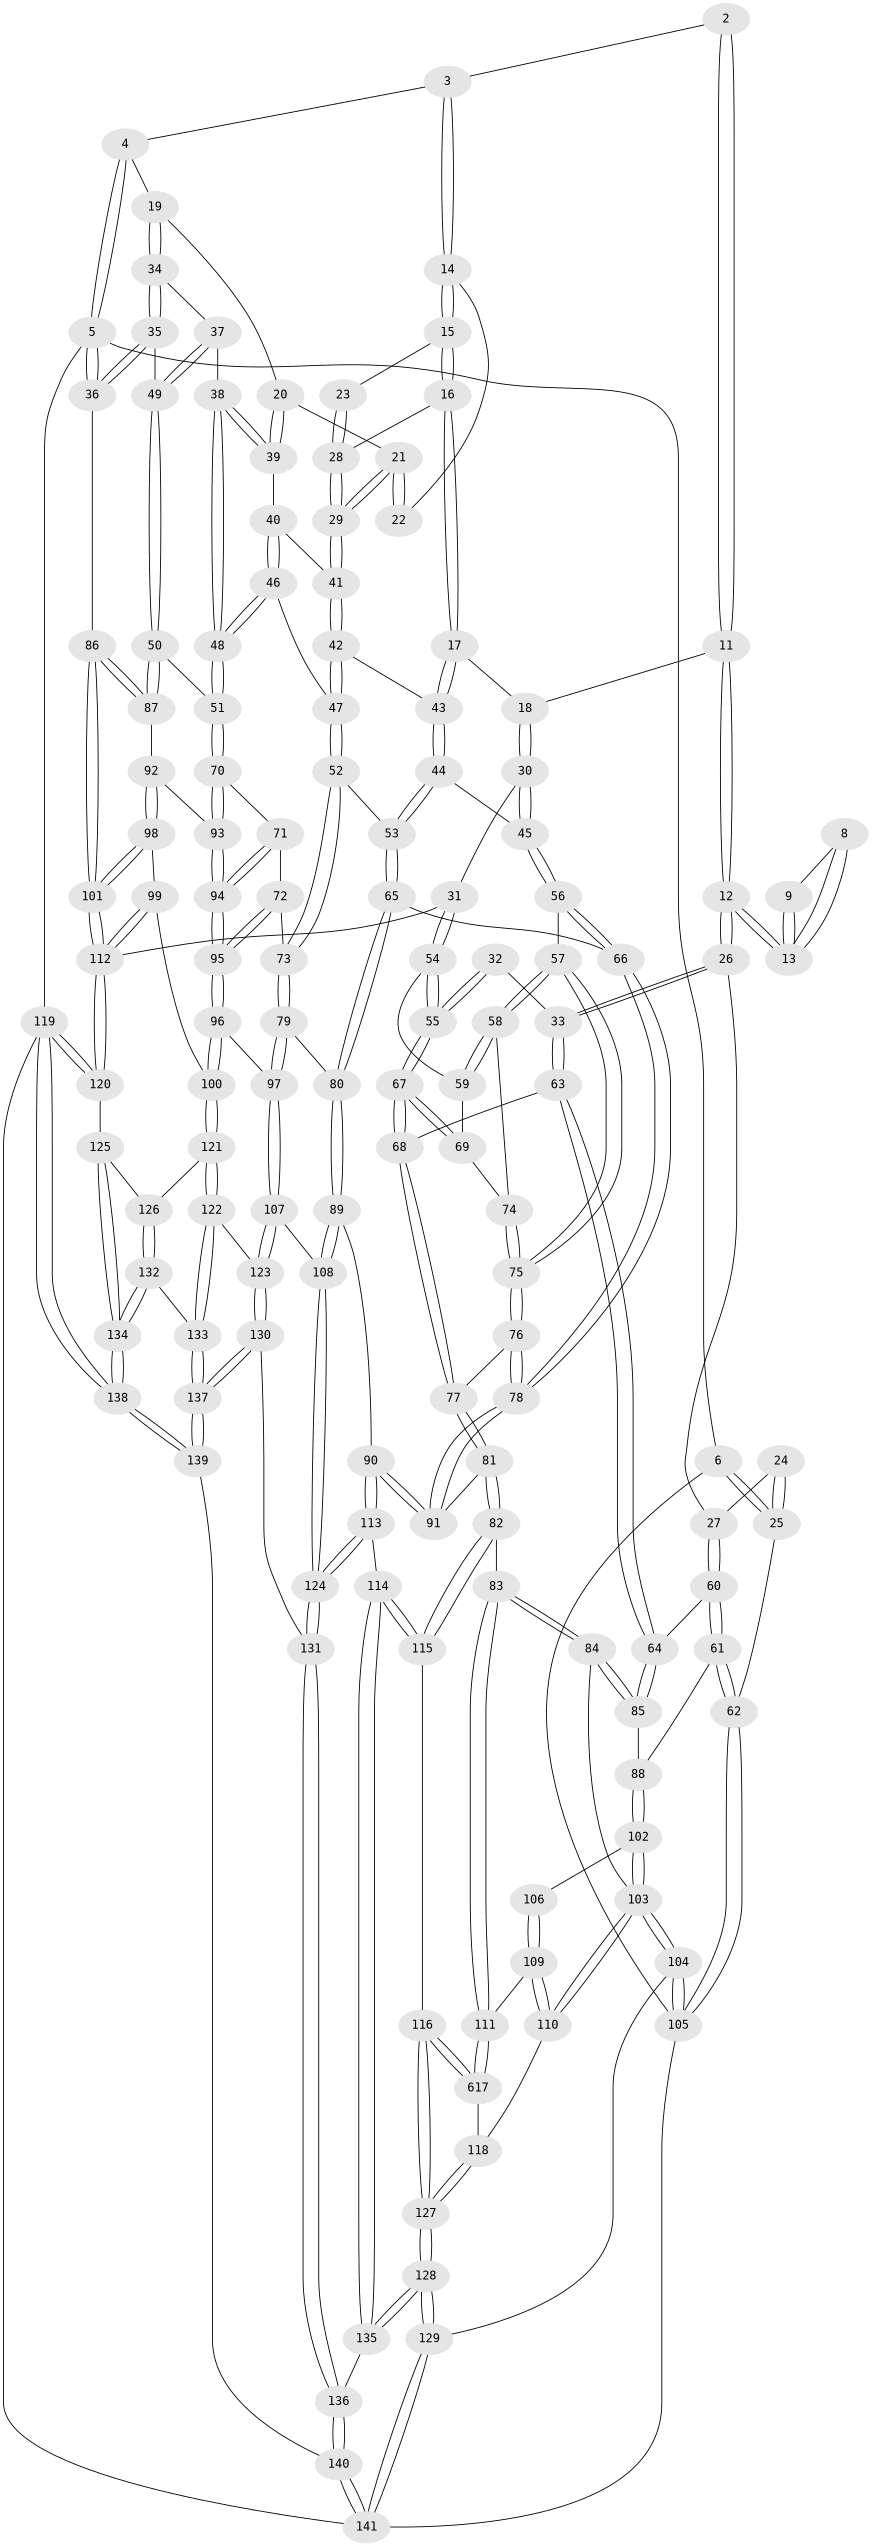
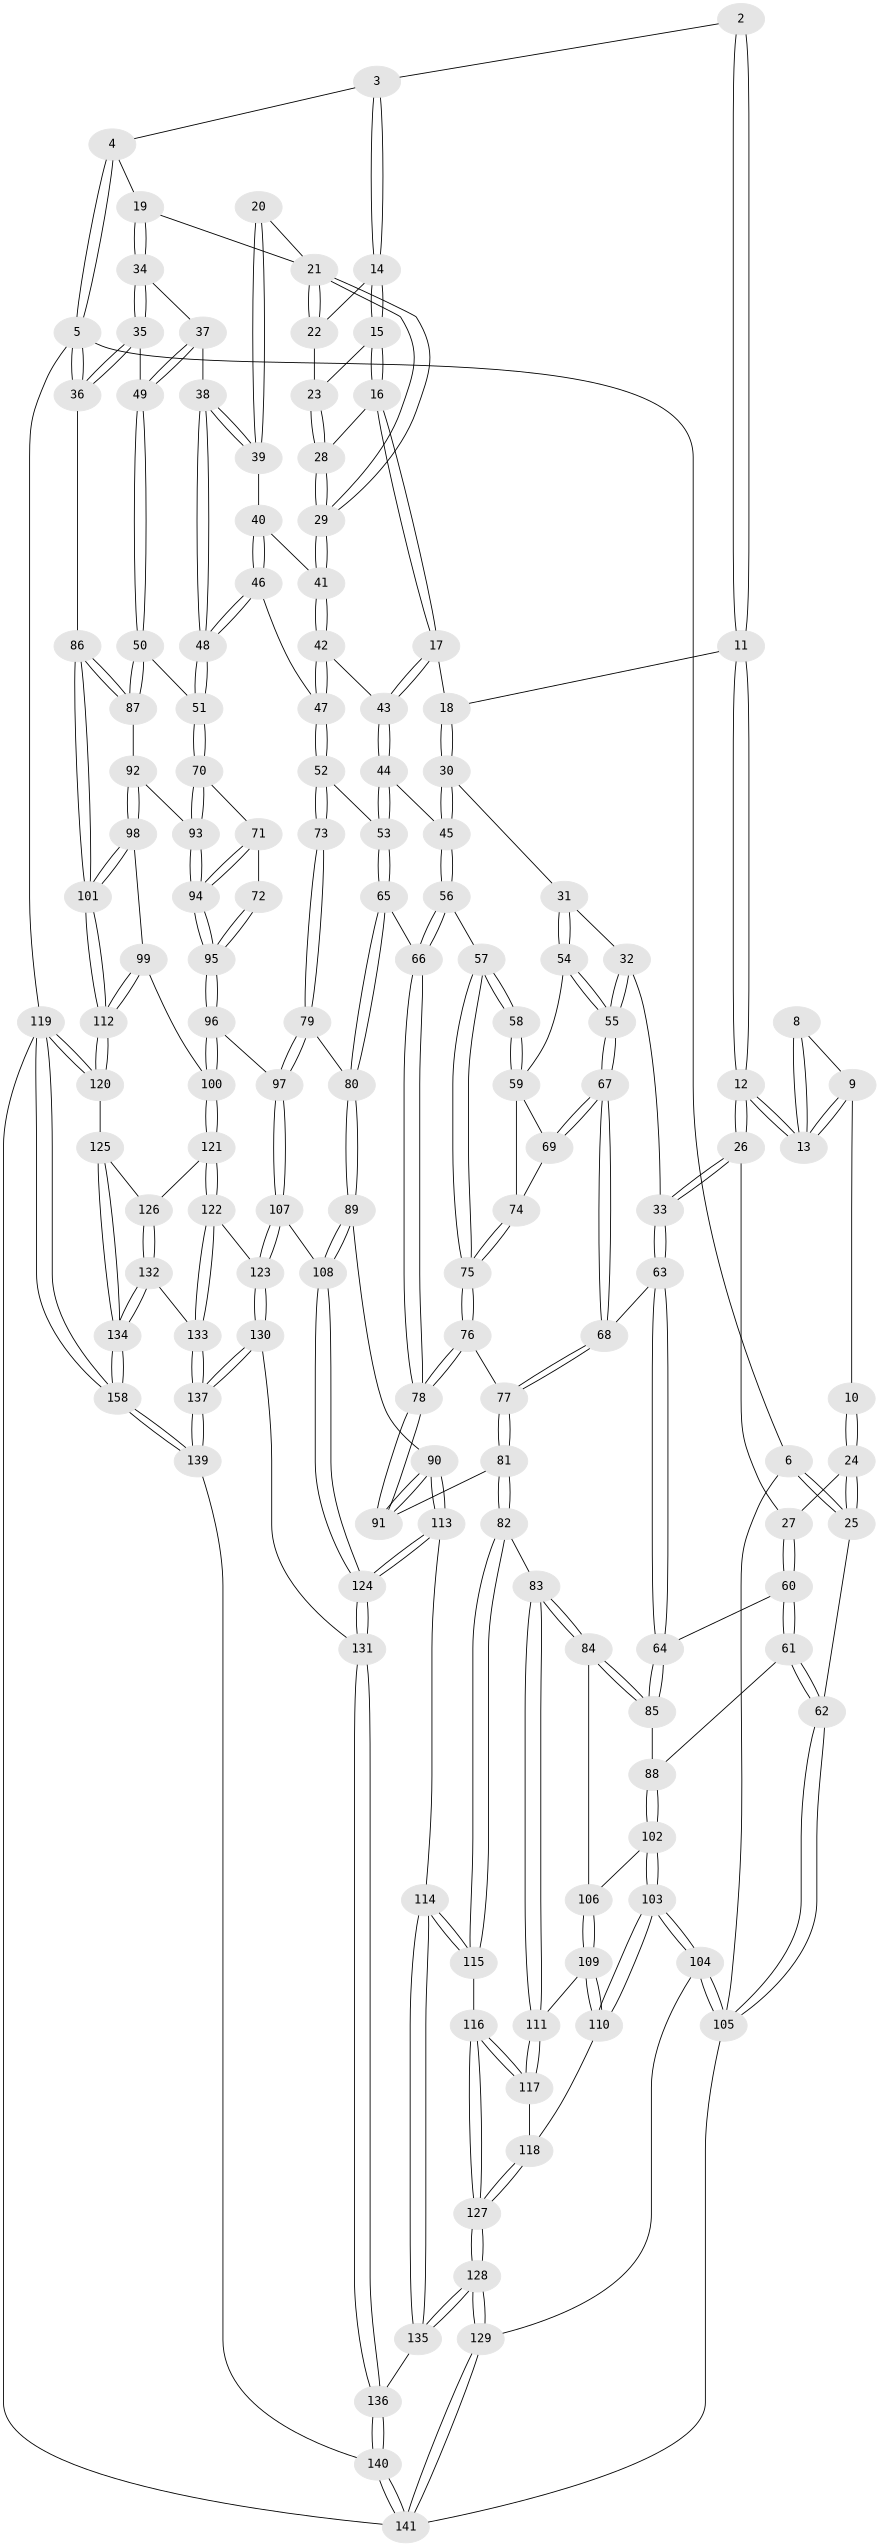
edge "19" -- "20": now "19" -- "21"
edge "22" -- "23": added
edge "72" -- "73": removed
edge "31" -- "112": now "31" -- "32"
edge "58" -- "74": now "59" -- "74"
node "138": label "138" -> "158"
node "10": added
edge "84" -- "103": now "84" -- "106"
node "617": label "617" -> "117"
